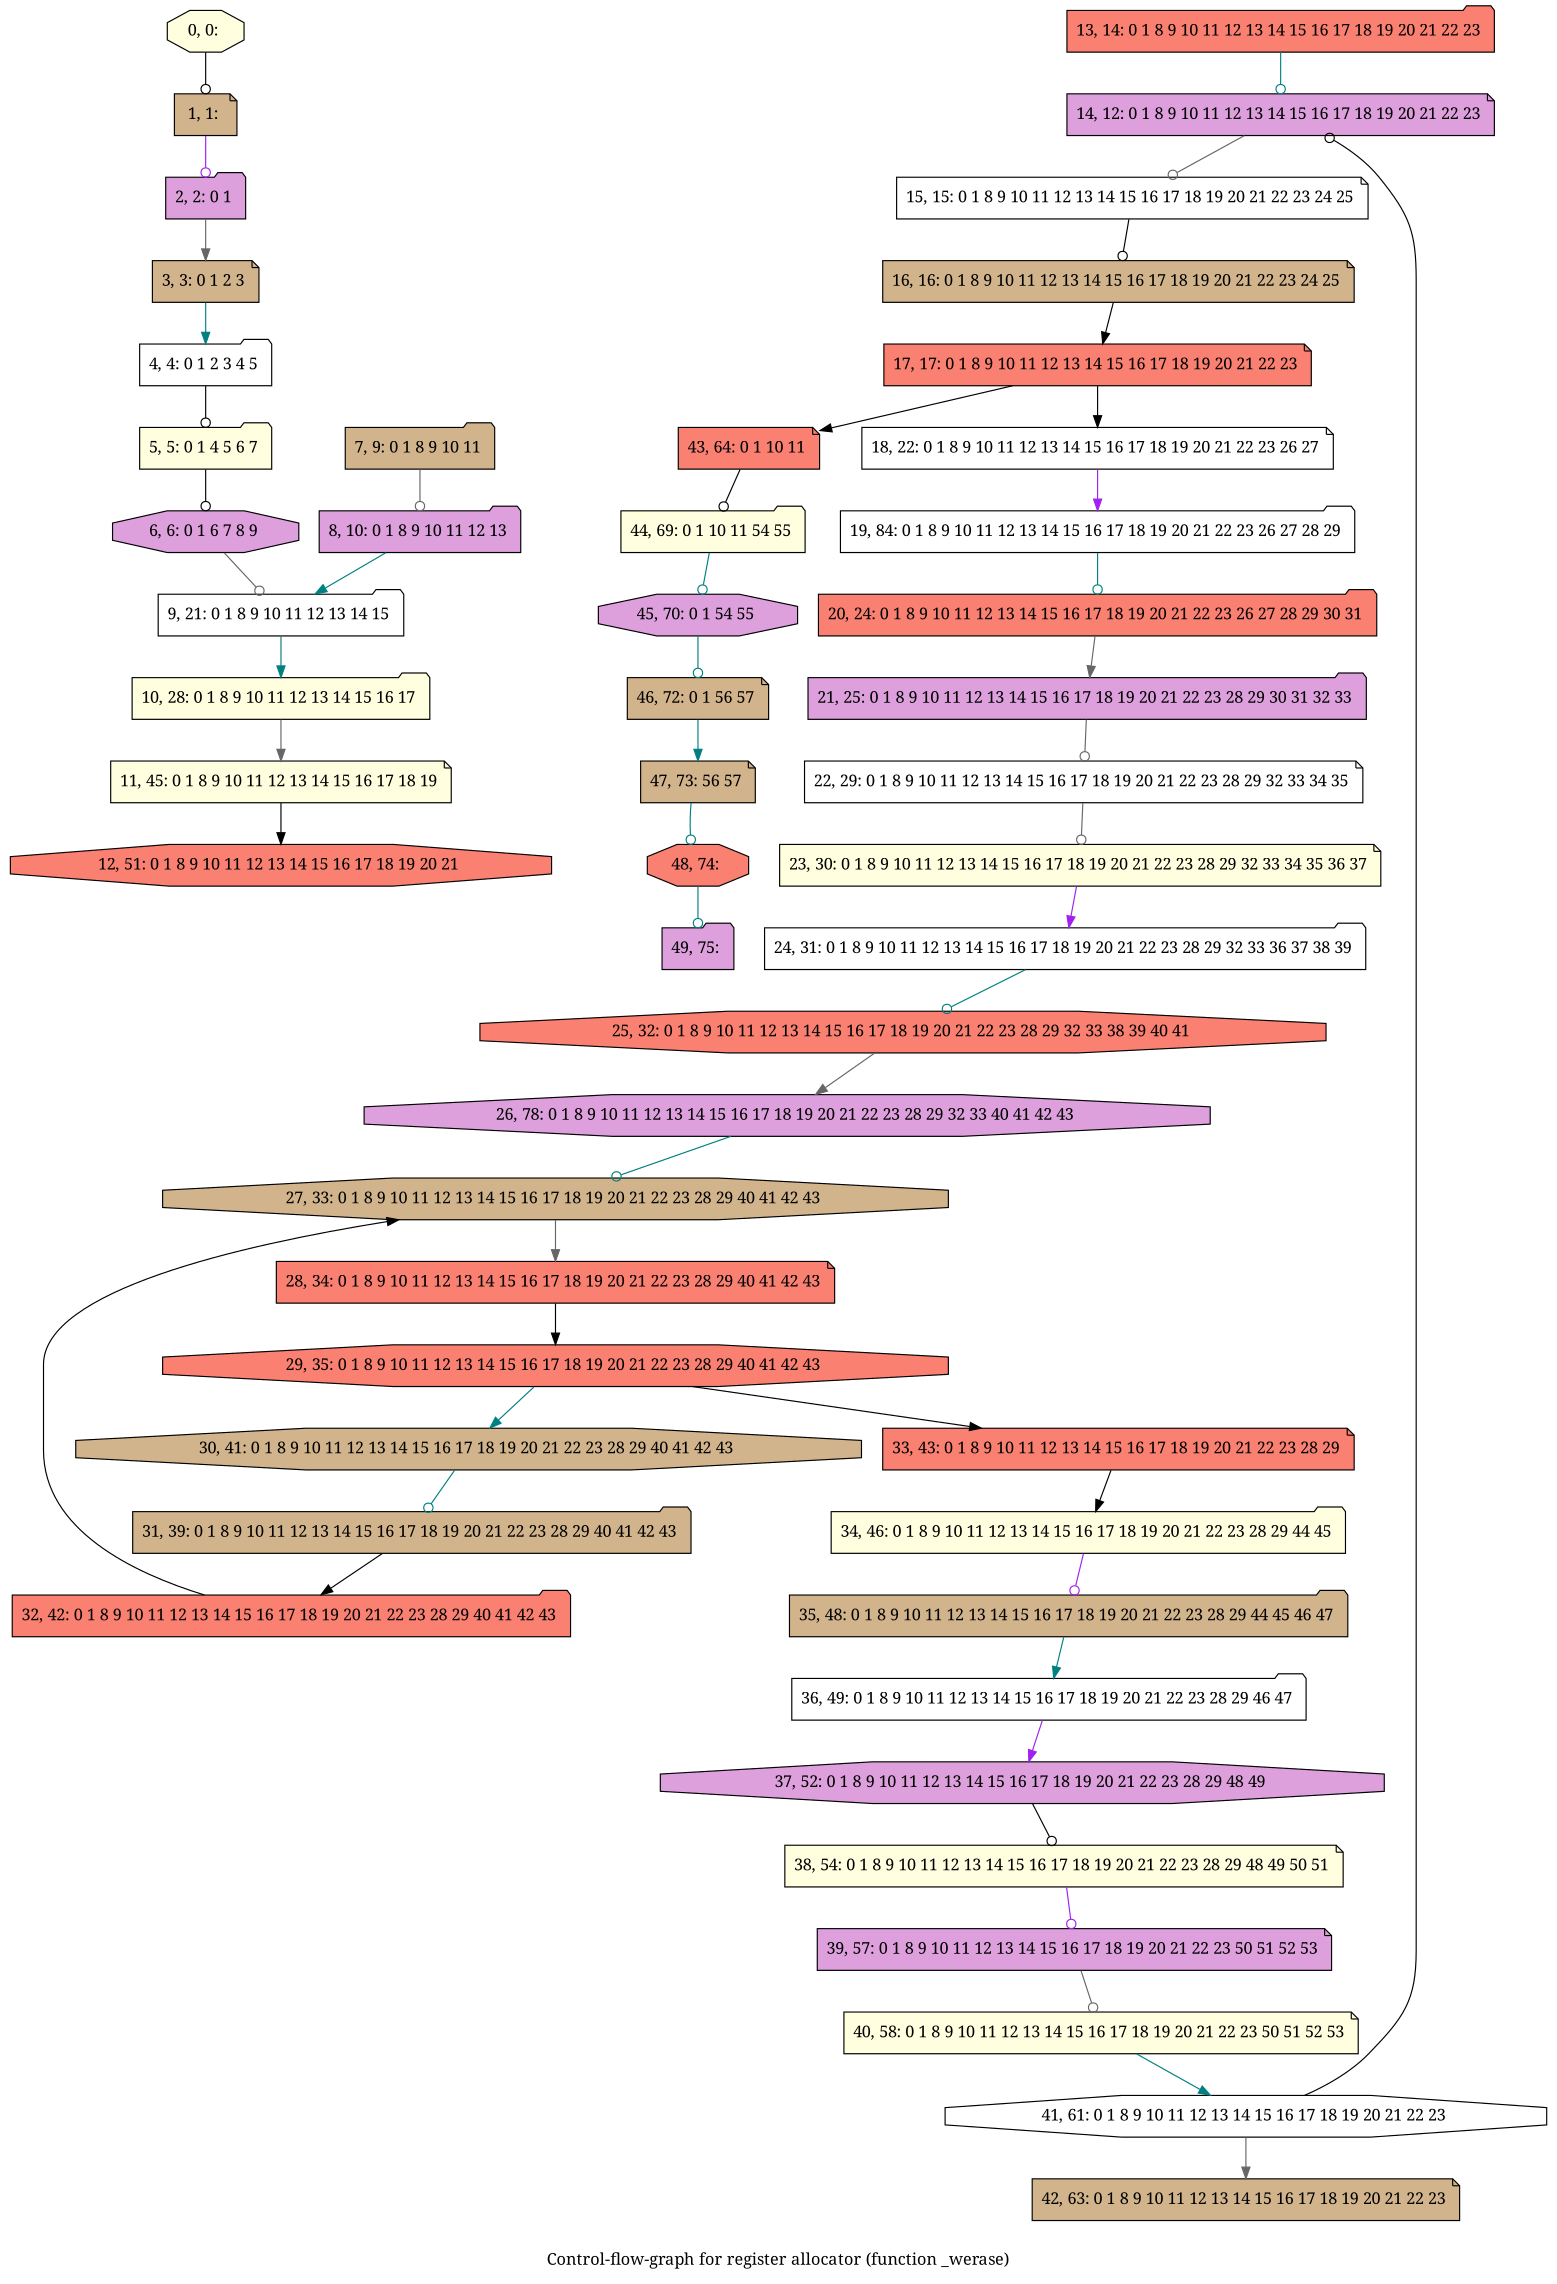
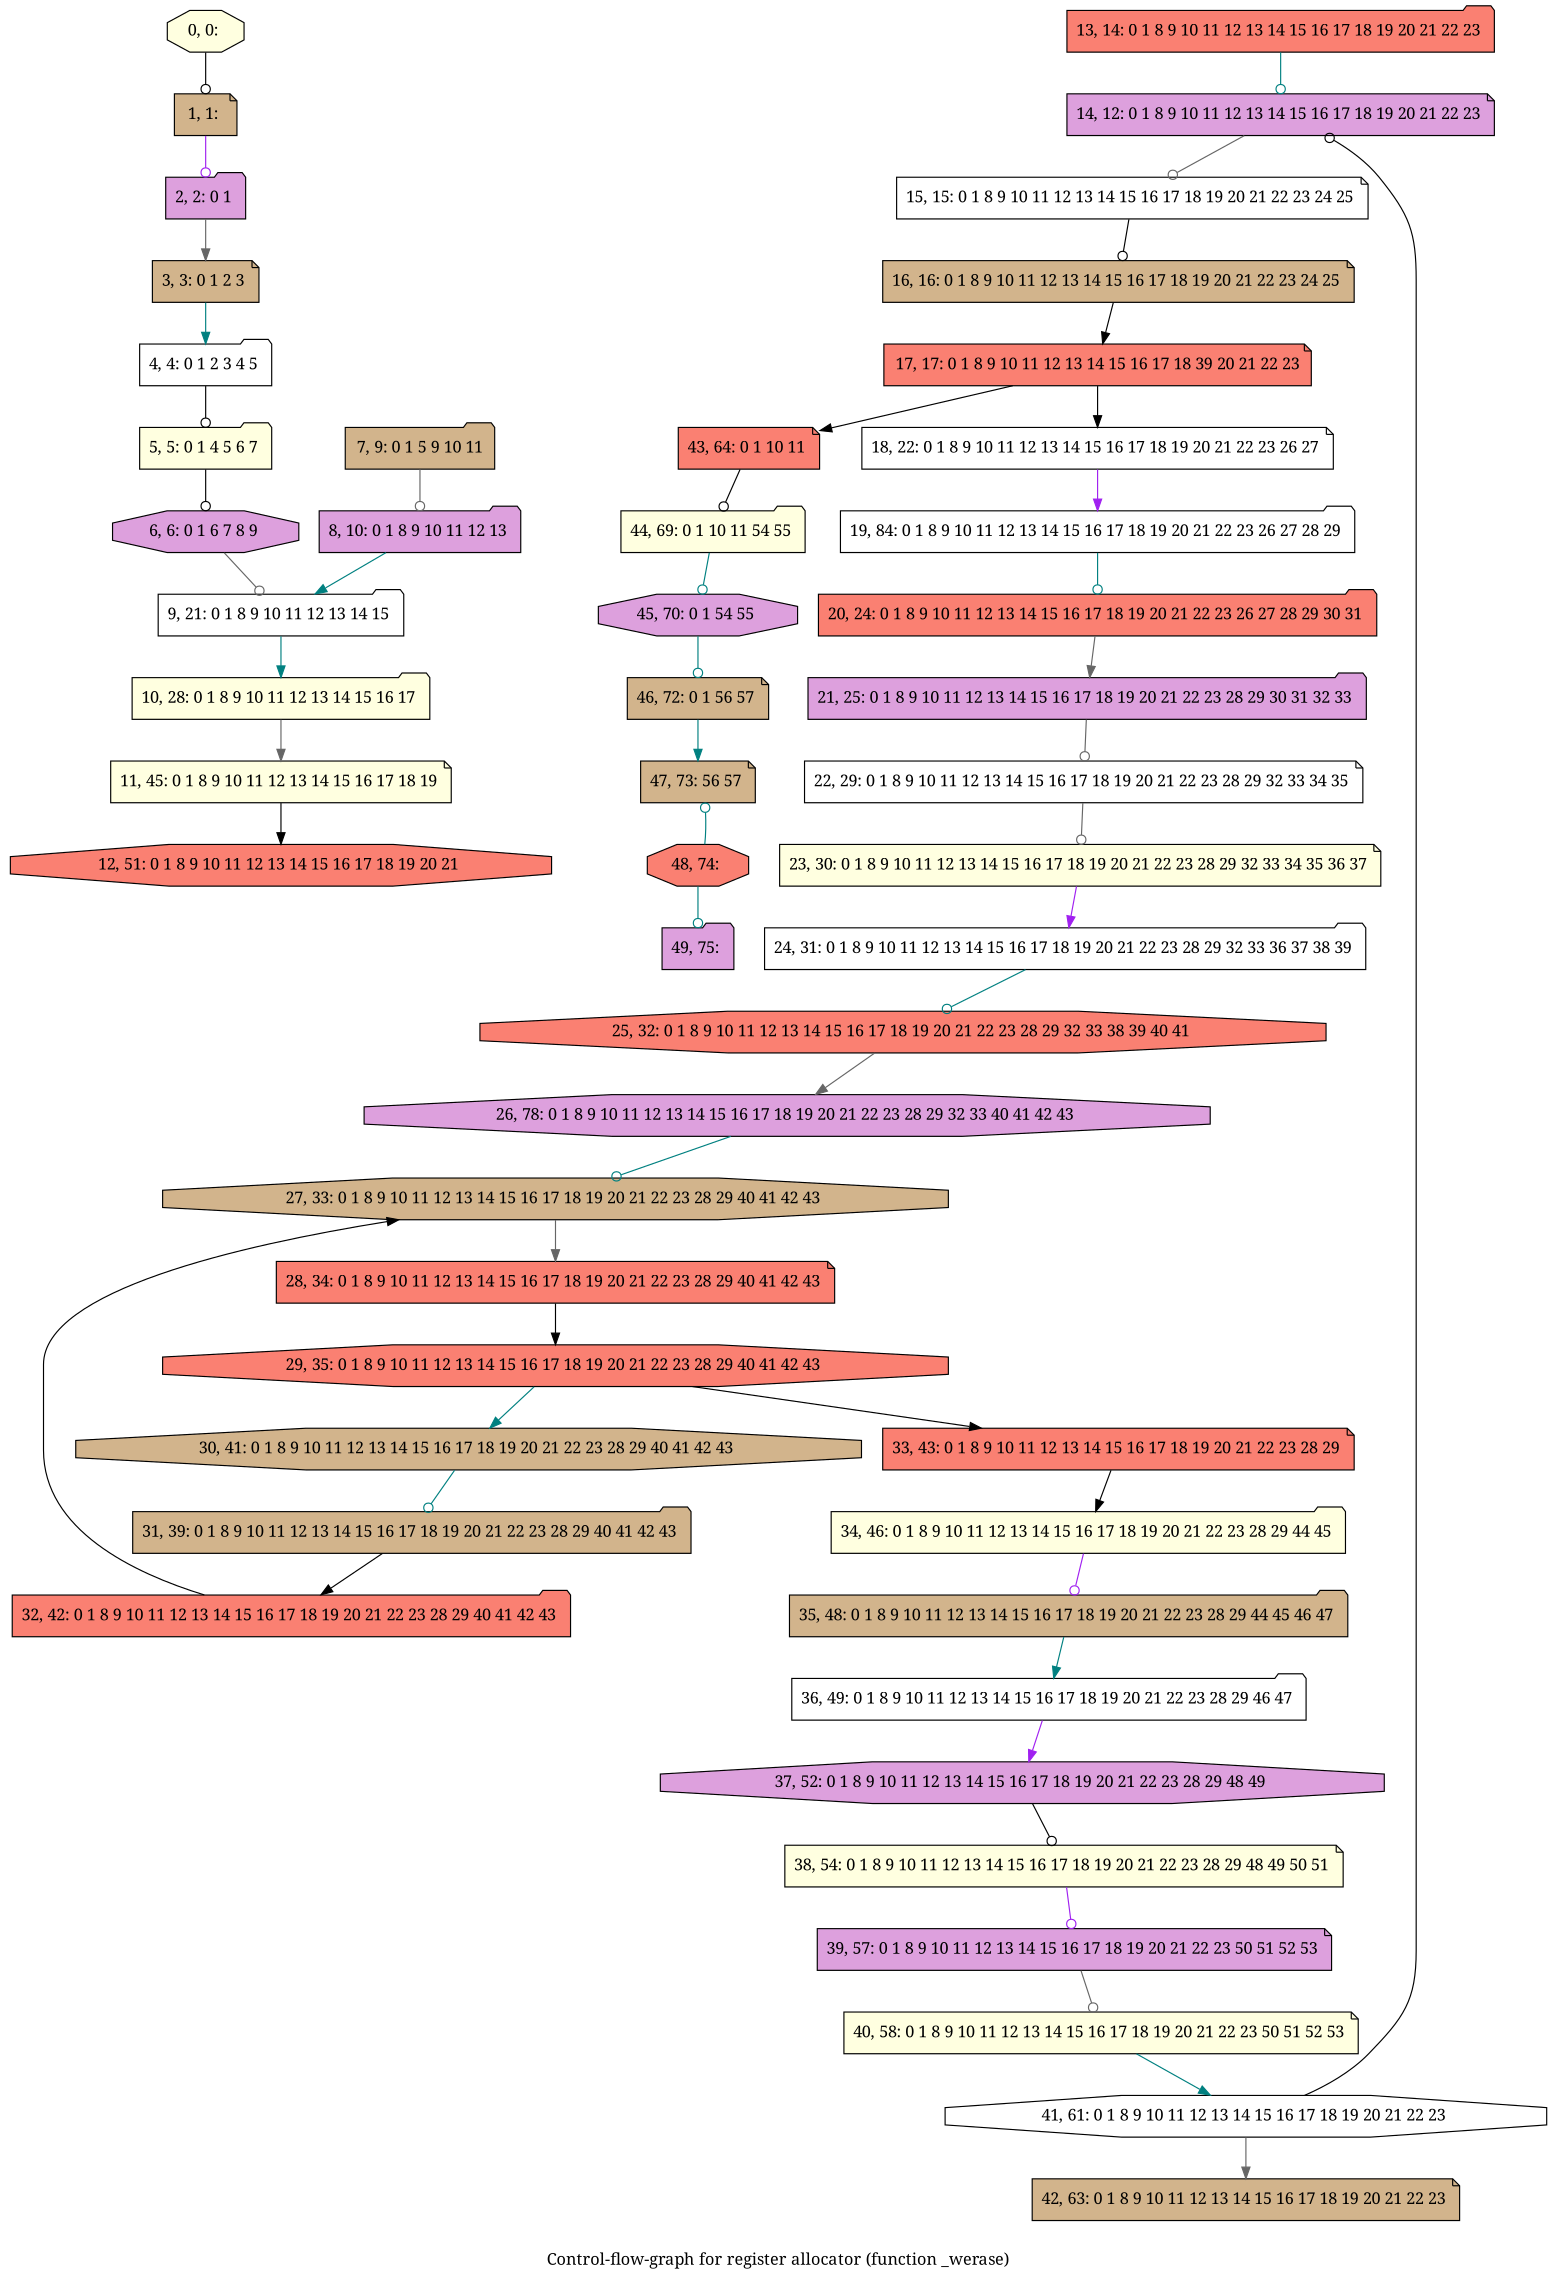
node "17, 17: 0 1 8 9 10 11 12 13 14 15 16 17 18 19 20 21 22 23": label "17, 17: 0 1 8 9 10 11 12 13 14 15 16 17 18 19 20 21 22 23" -> "17, 17: 0 1 8 9 10 11 12 13 14 15 16 17 18 39 20 21 22 23"
node "7, 9: 0 1 8 9 10 11": label "7, 9: 0 1 8 9 10 11" -> "7, 9: 0 1 5 9 10 11"
edge "47, 73: 56 57" -> "48, 74:": reversed
